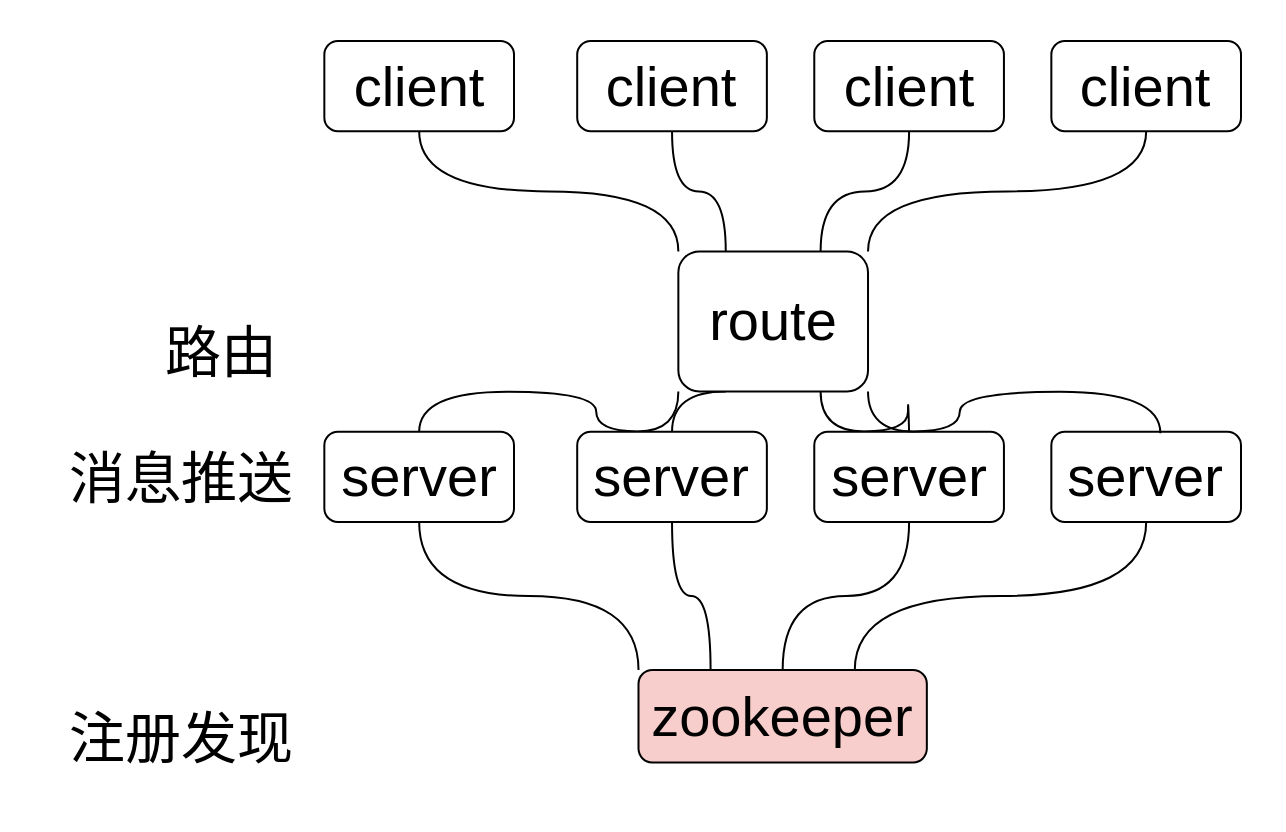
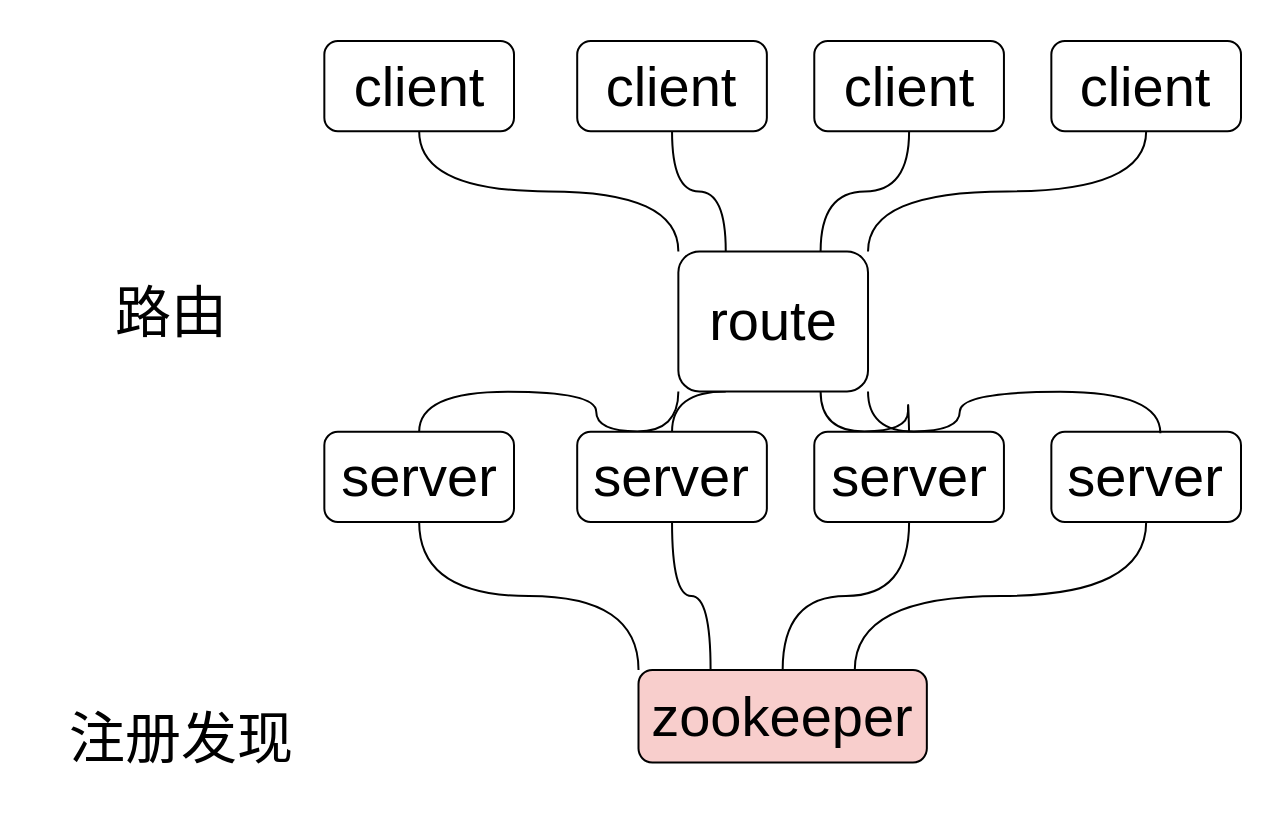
node "路由": moved (221, 353) -> (171, 313)
node "消息推送": removed
